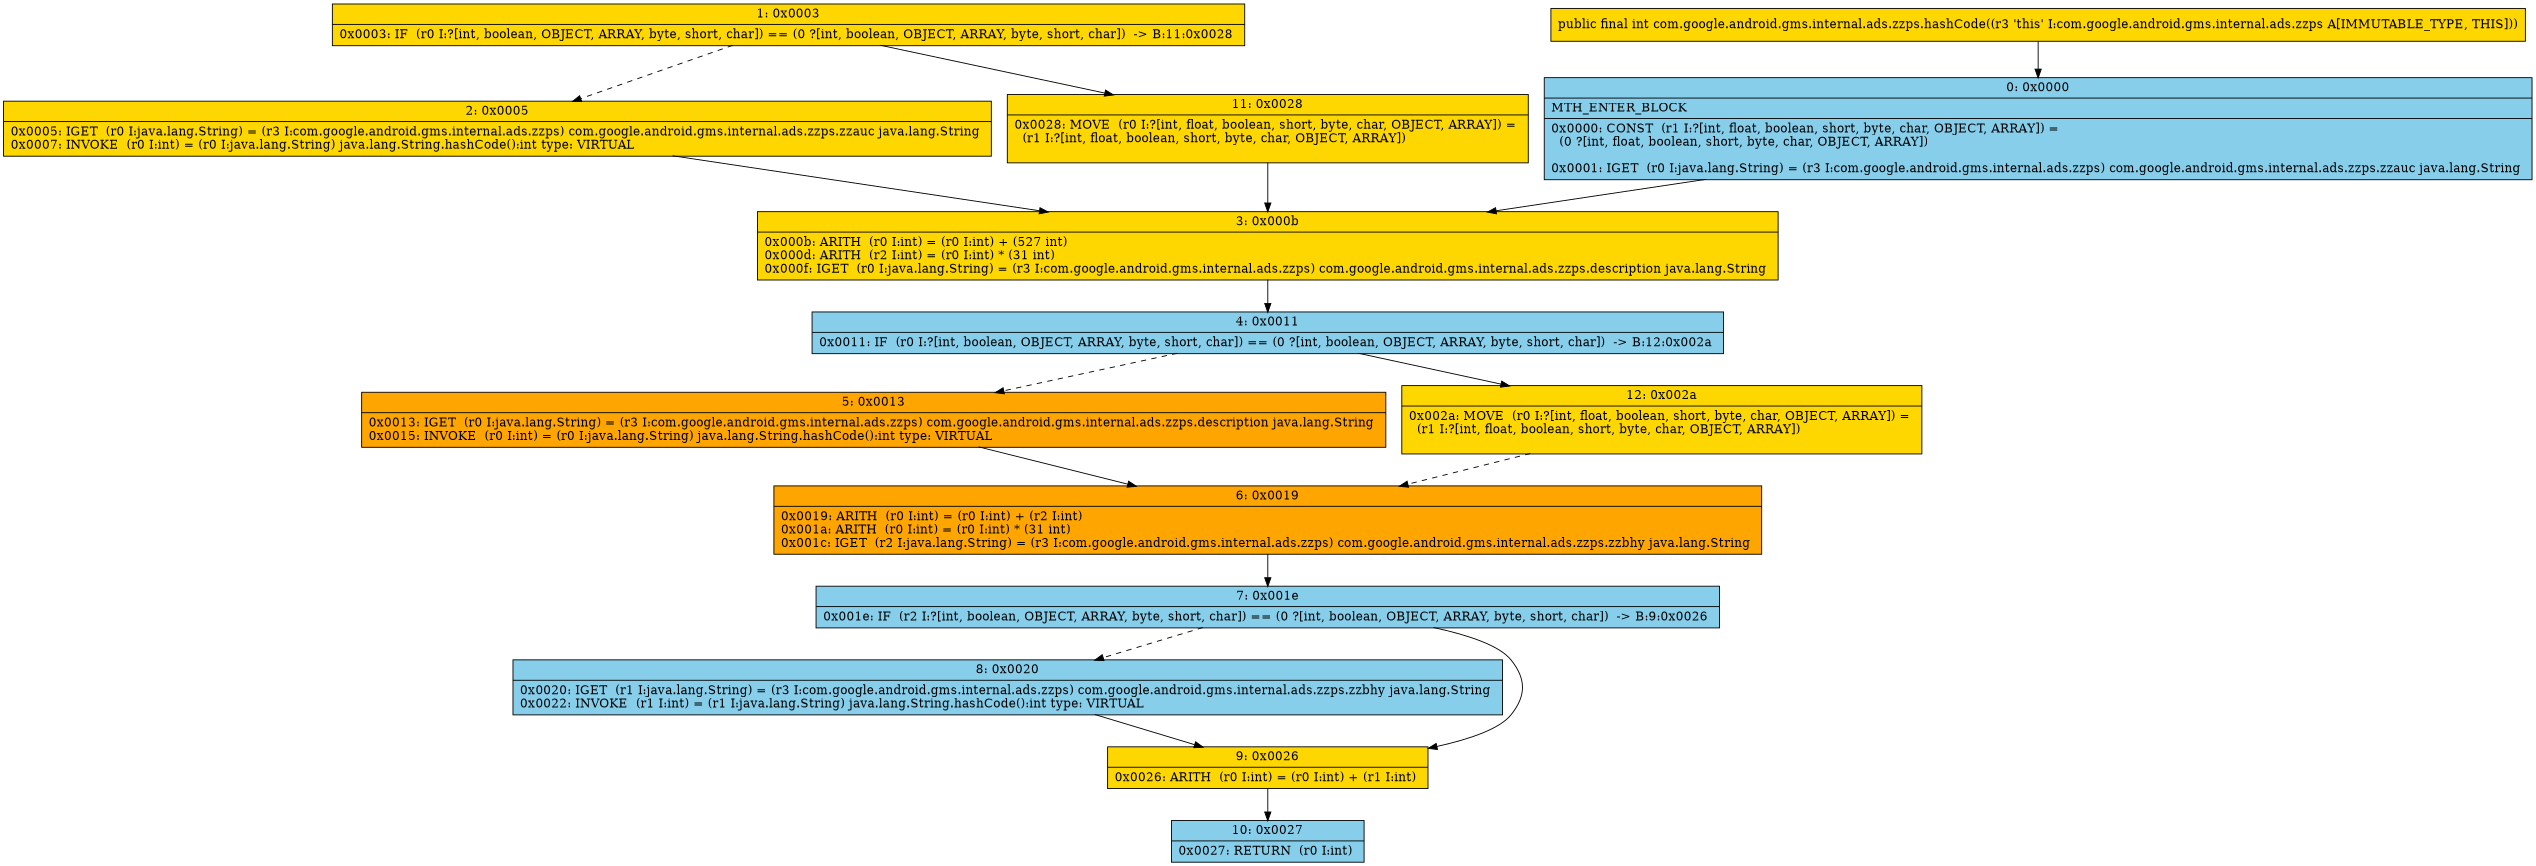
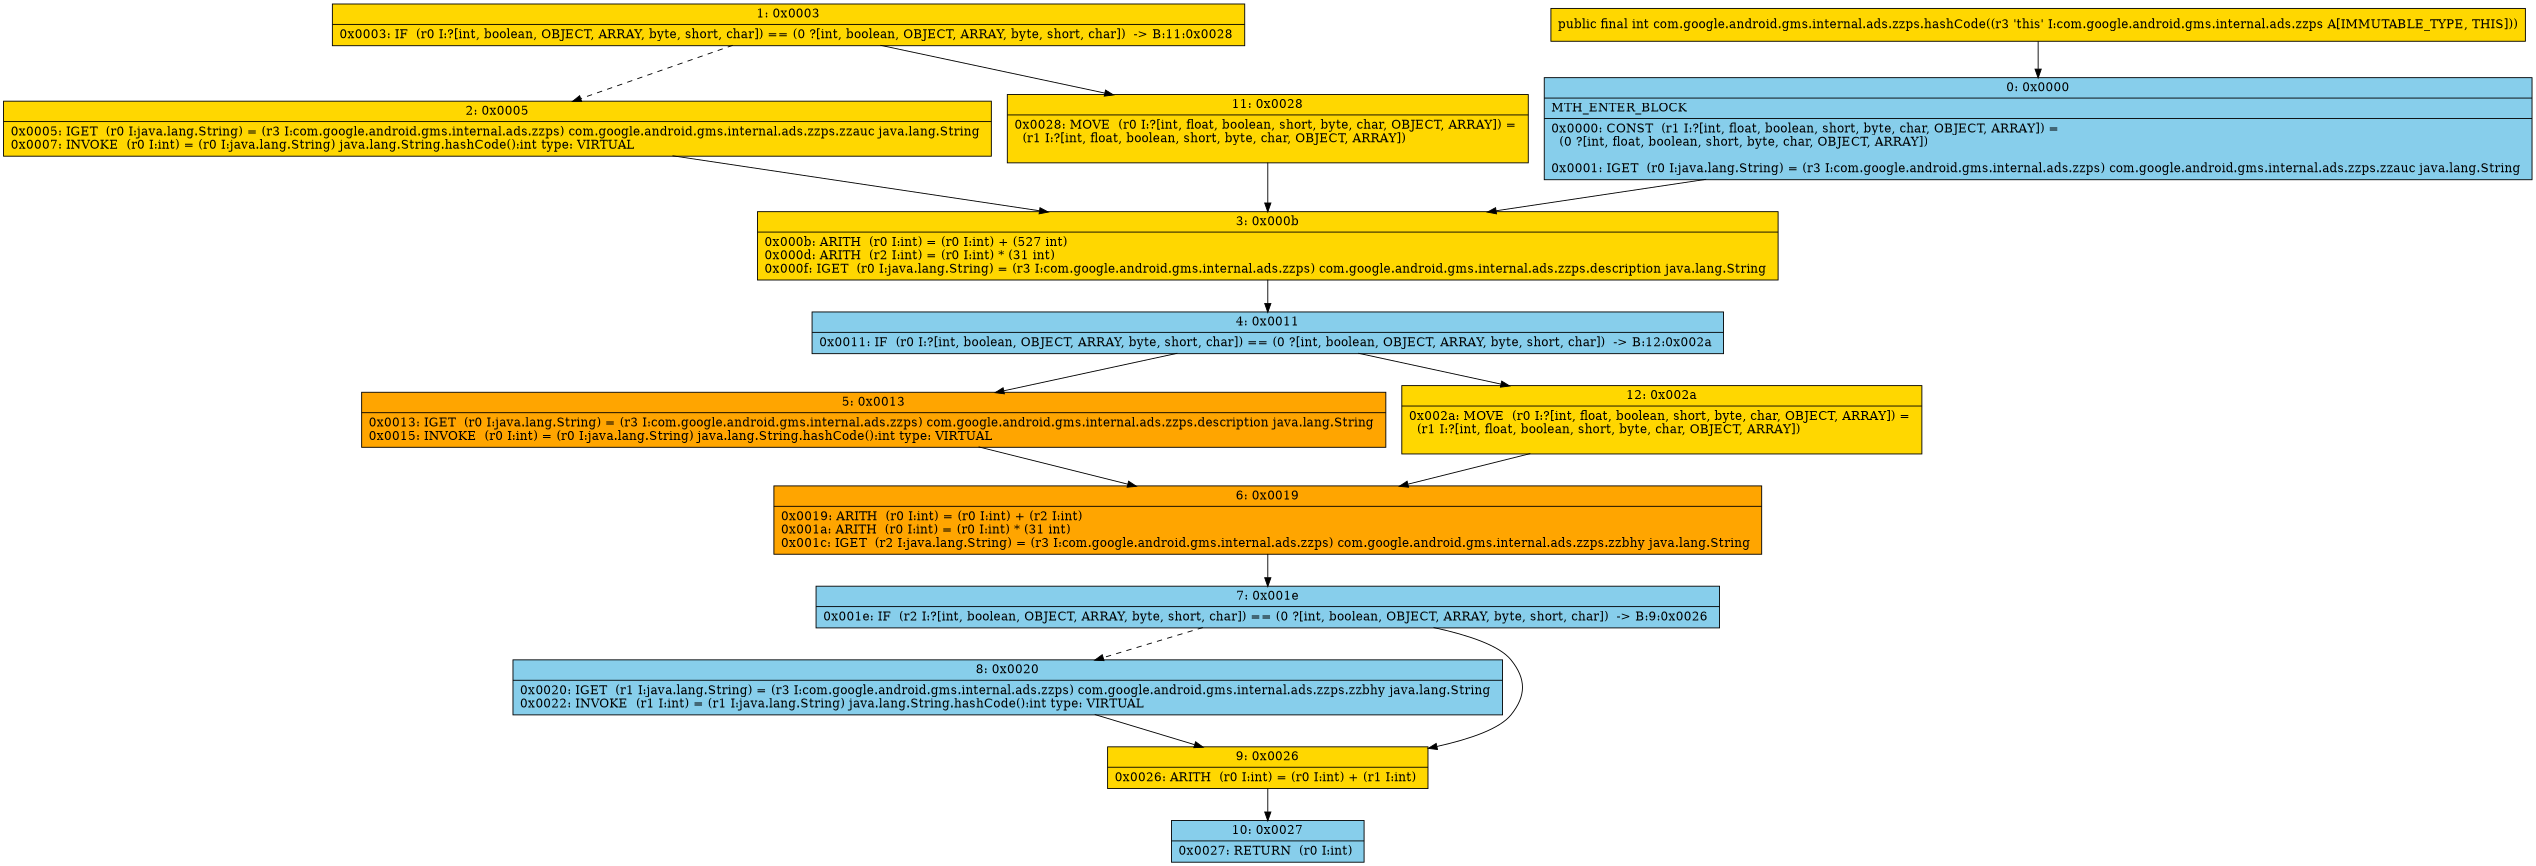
edge "4: 0x0011" -> "5: 0x0013": style dashed -> solid
edge "12: 0x002a" -> "6: 0x0019": style dashed -> solid
